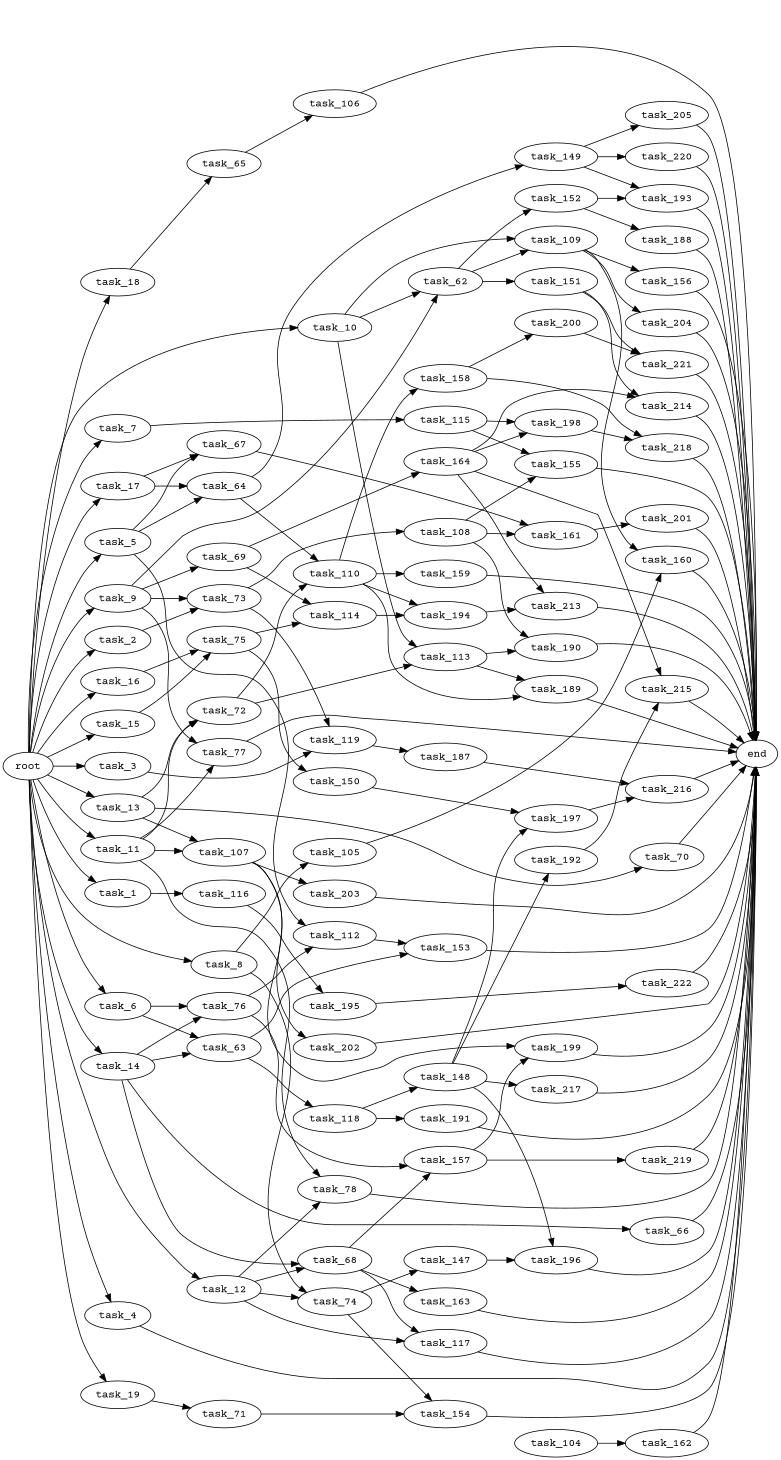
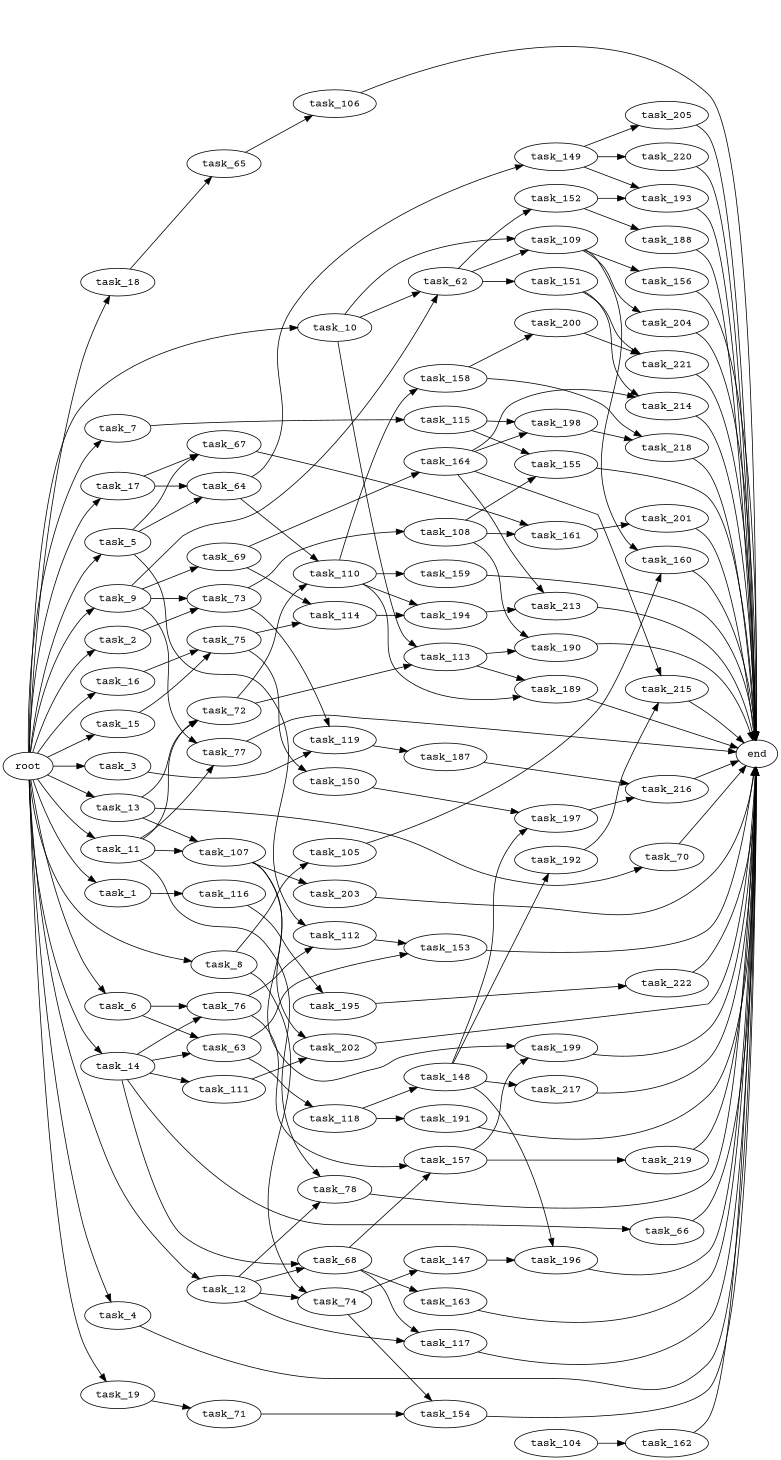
node "task_111": added
